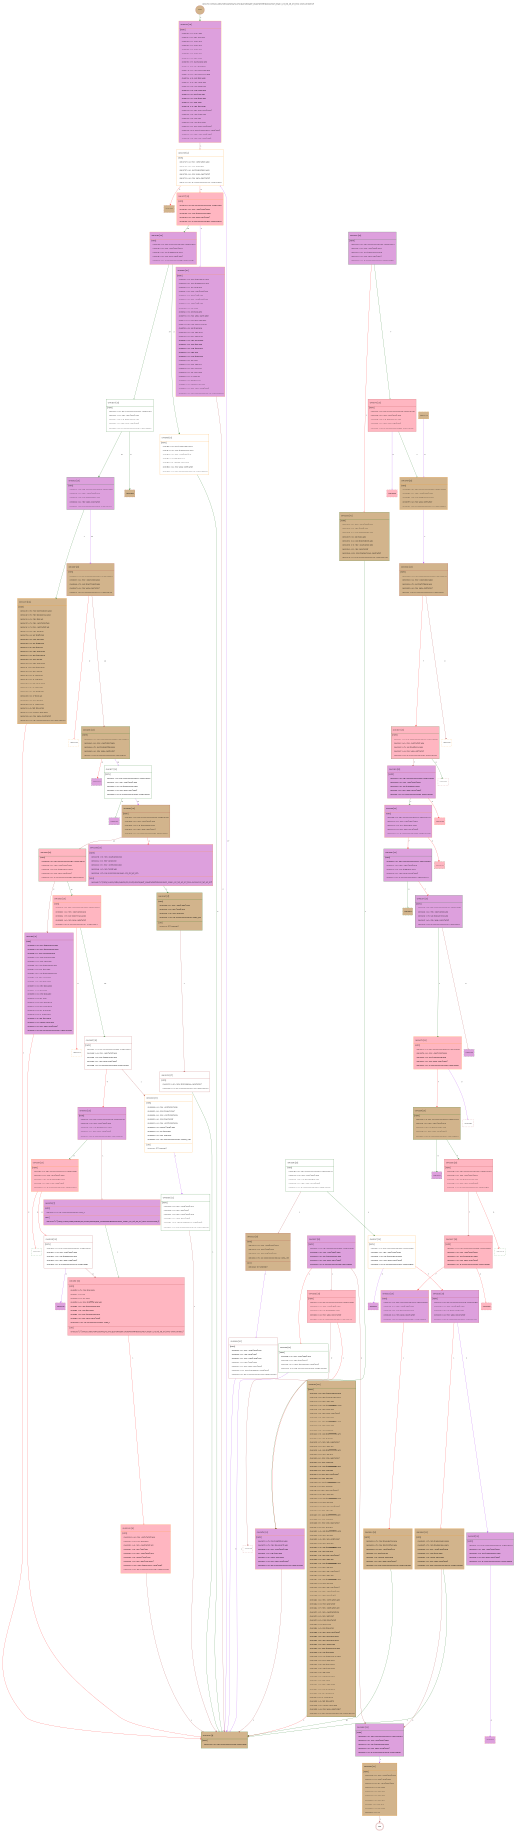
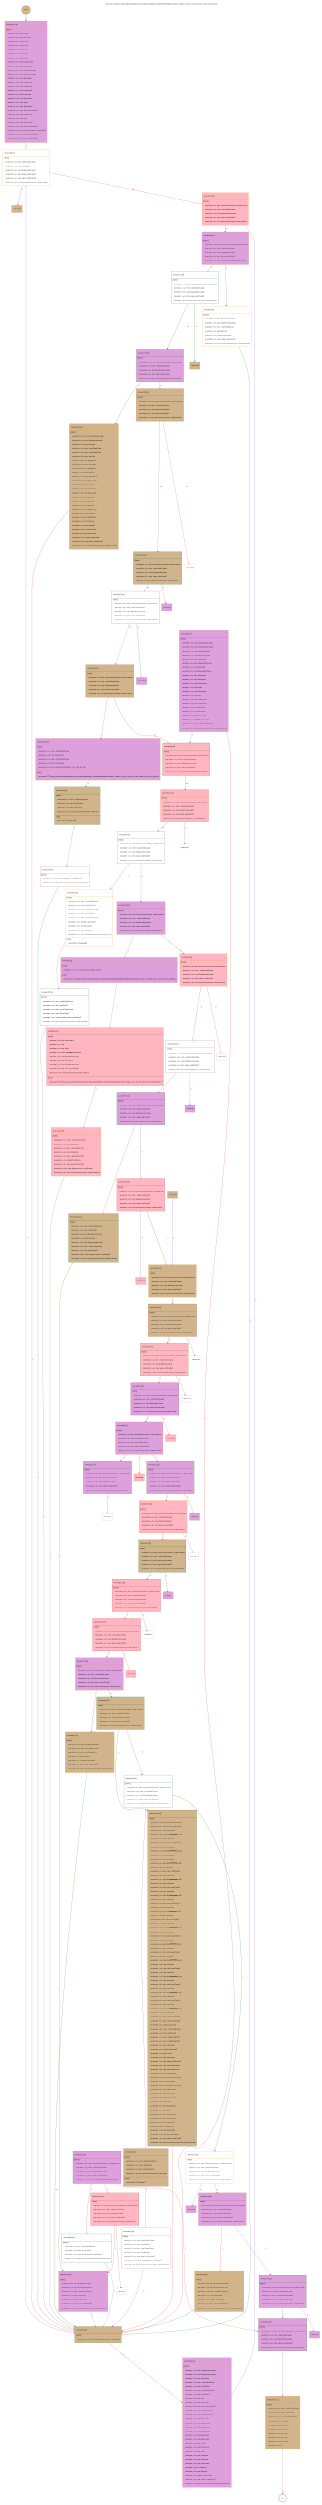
edge "0x401a1b [28]" -> "0x401a37 [28]": now "0x4019ff [28]" -> "0x401a37 [28]"
edge "0x4018af [28]" -> "0x401ef5 [91]": reversed
node "0x401e72": fillcolor tan -> white
edge "0x401f50 [111]" -> "0x402798 [5]": reversed
edge "0x40193b [28]" -> "0x401fe2 [40]": now "0x40193b [28]" -> "0x401957 [28]"
edge "0x401e90 [30]" -> "0x401b6b [28]": now "0x401b4f [28]" -> "0x401b6b [28]"
node "0x401adf [28]": added
